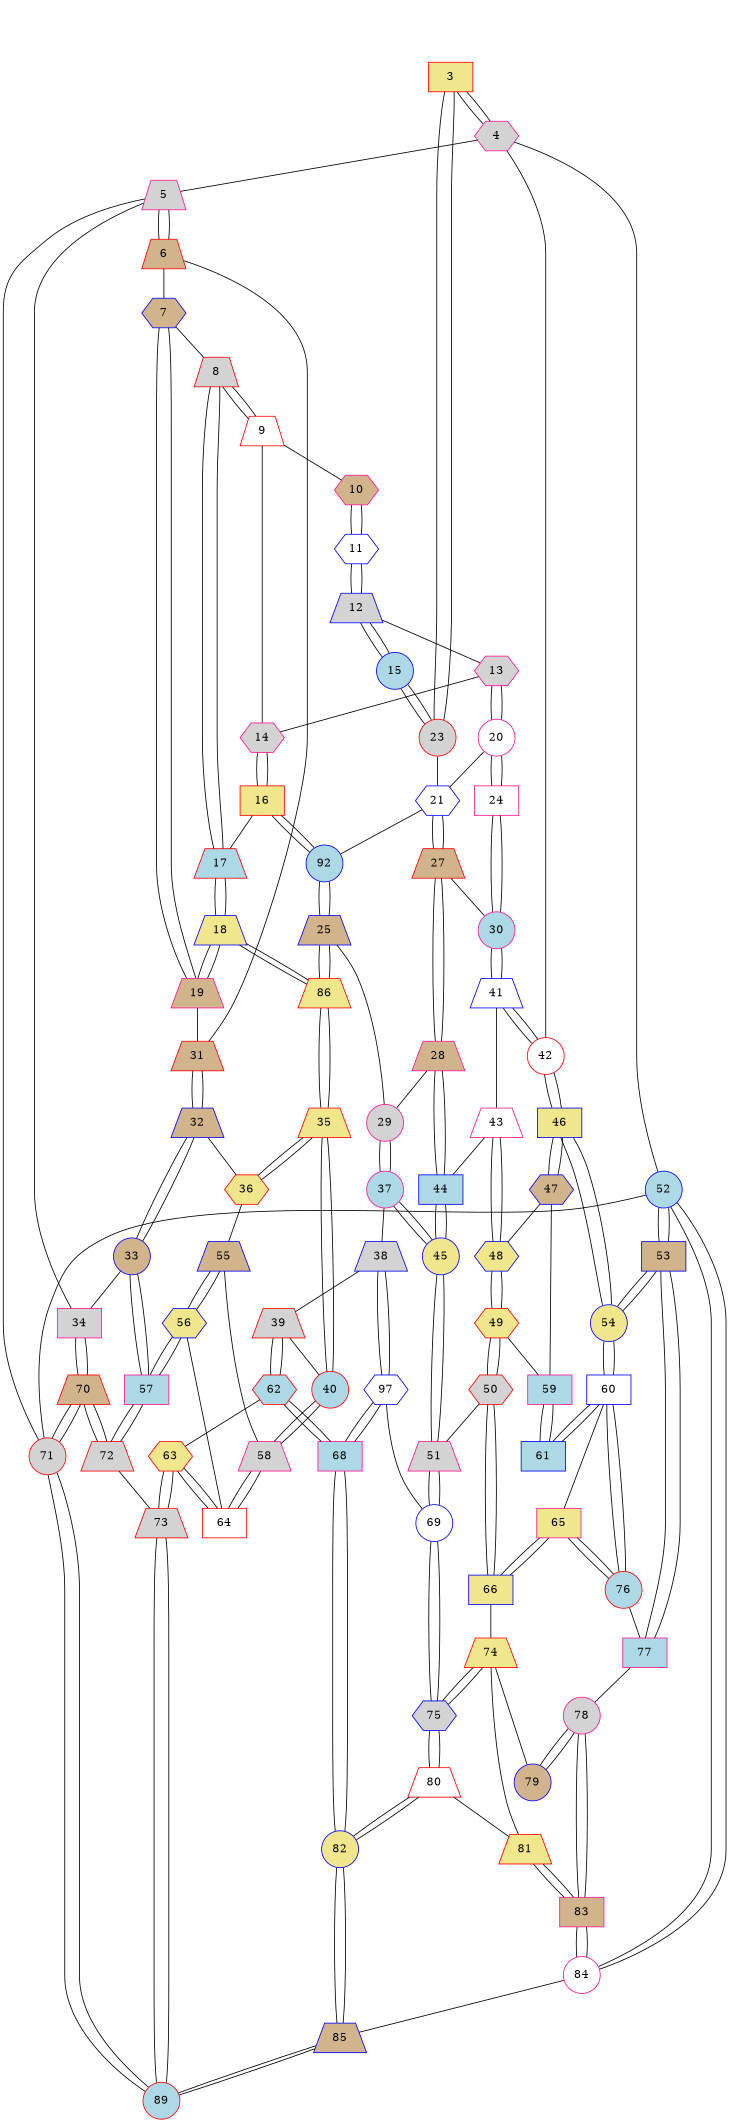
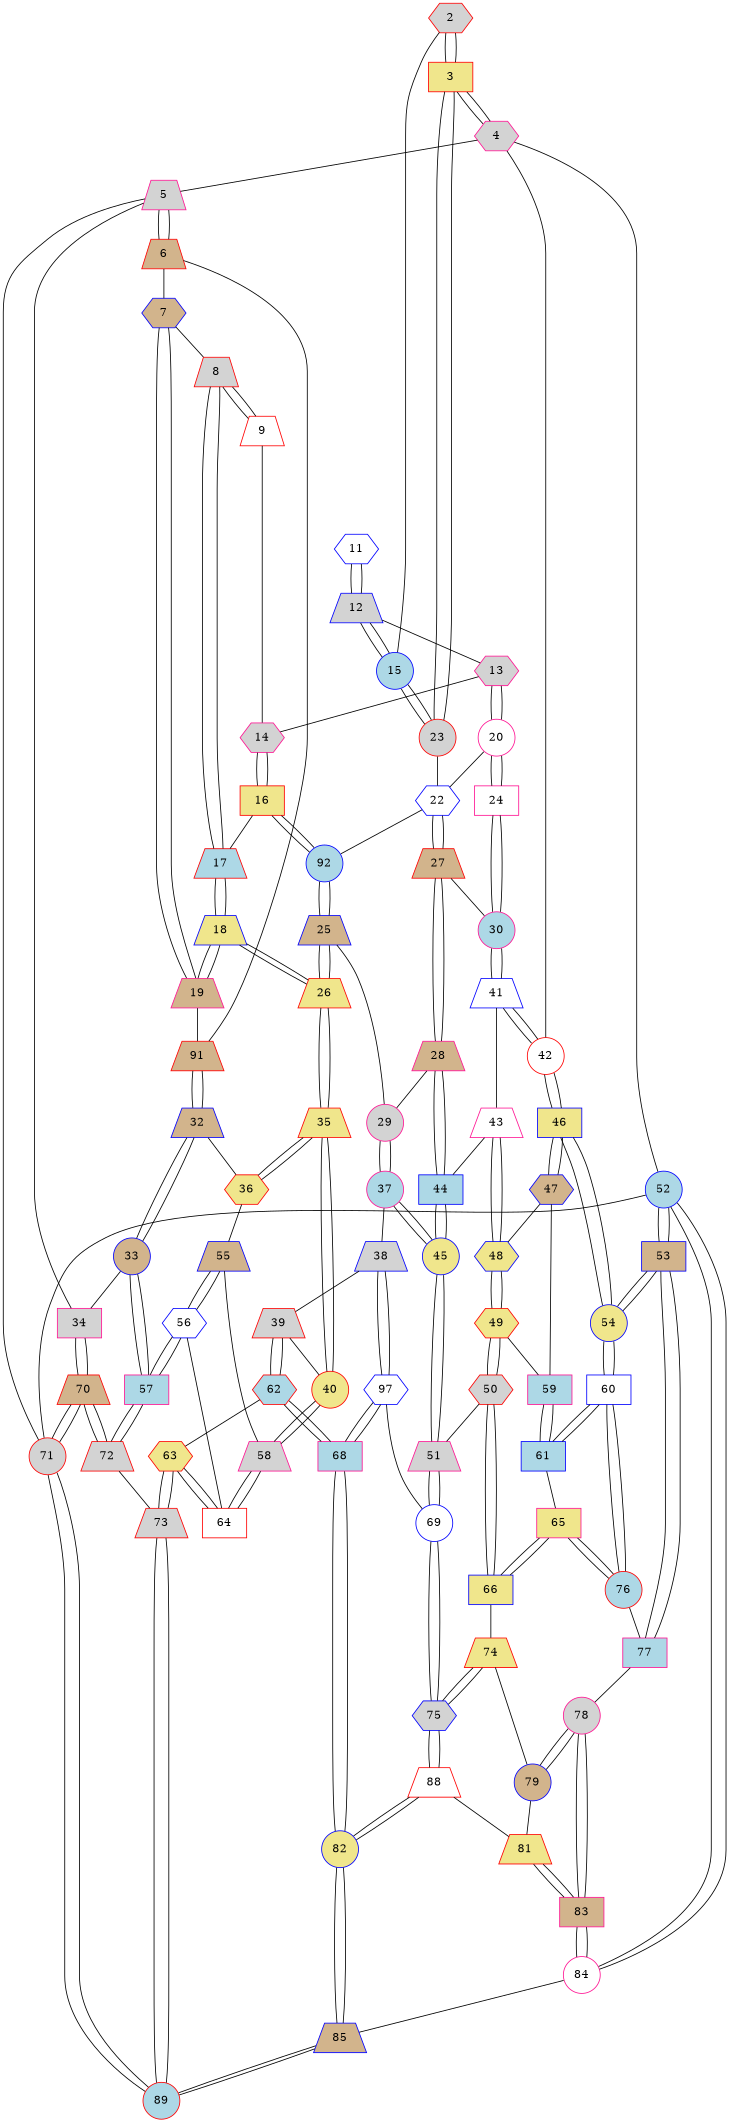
node "2": added
node "10": removed
node "21": label "21" -> "22"
node "86": label "86" -> "26"
node "31": label "31" -> "91"
node "56": fillcolor khaki -> white
node "40": fillcolor lightblue -> khaki
edge "60" -- "65": now "61" -- "65"
edge "74" -- "81": now "79" -- "81"
node "80": label "80" -> "88"
